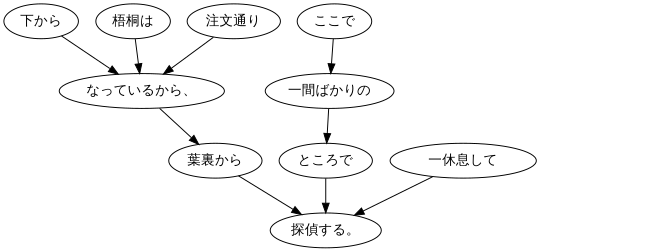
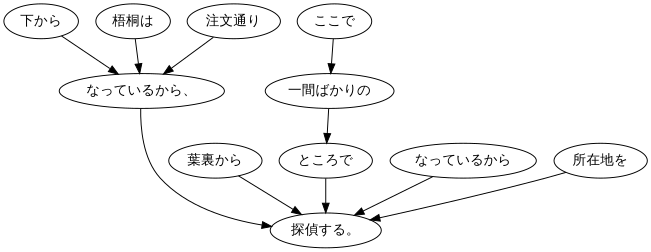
edge "なっているから、" -> "葉裏から": now "なっているから、" -> "探偵する。"
node "一休息して": label "一休息して" -> "なっているから"
node "所在地を": added
